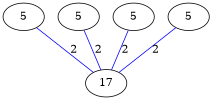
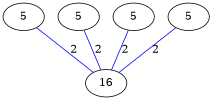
node "17": label "17" -> "16"
